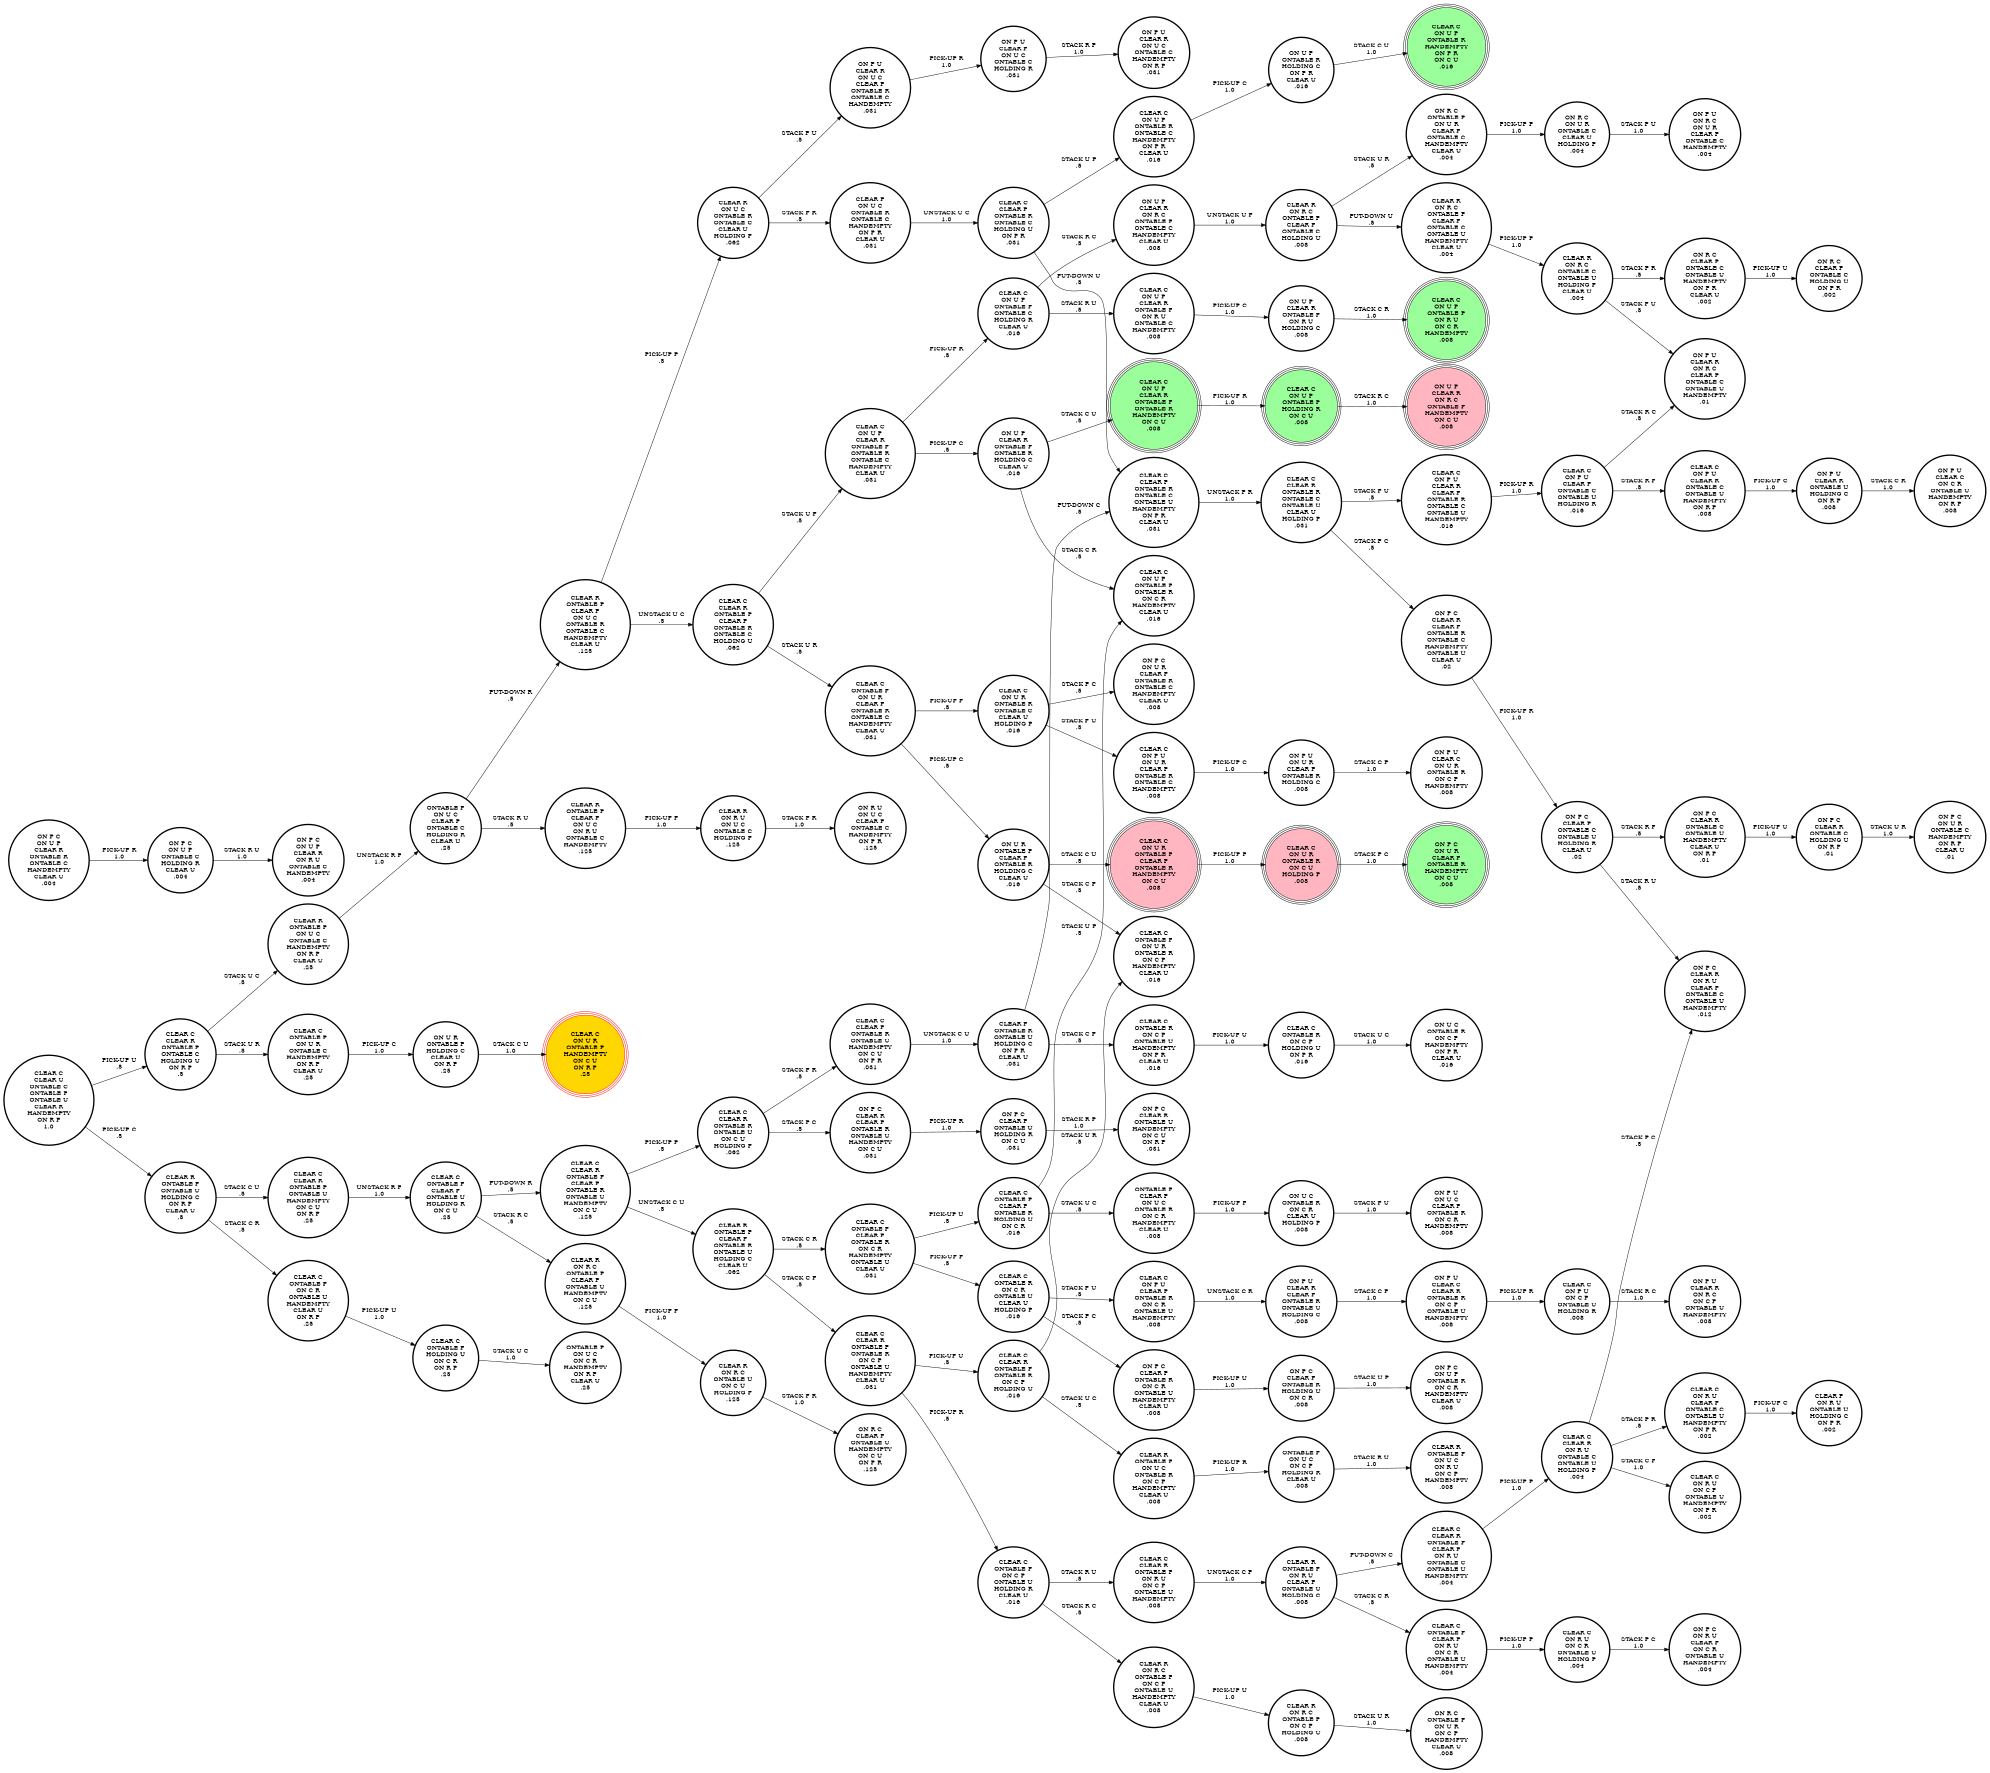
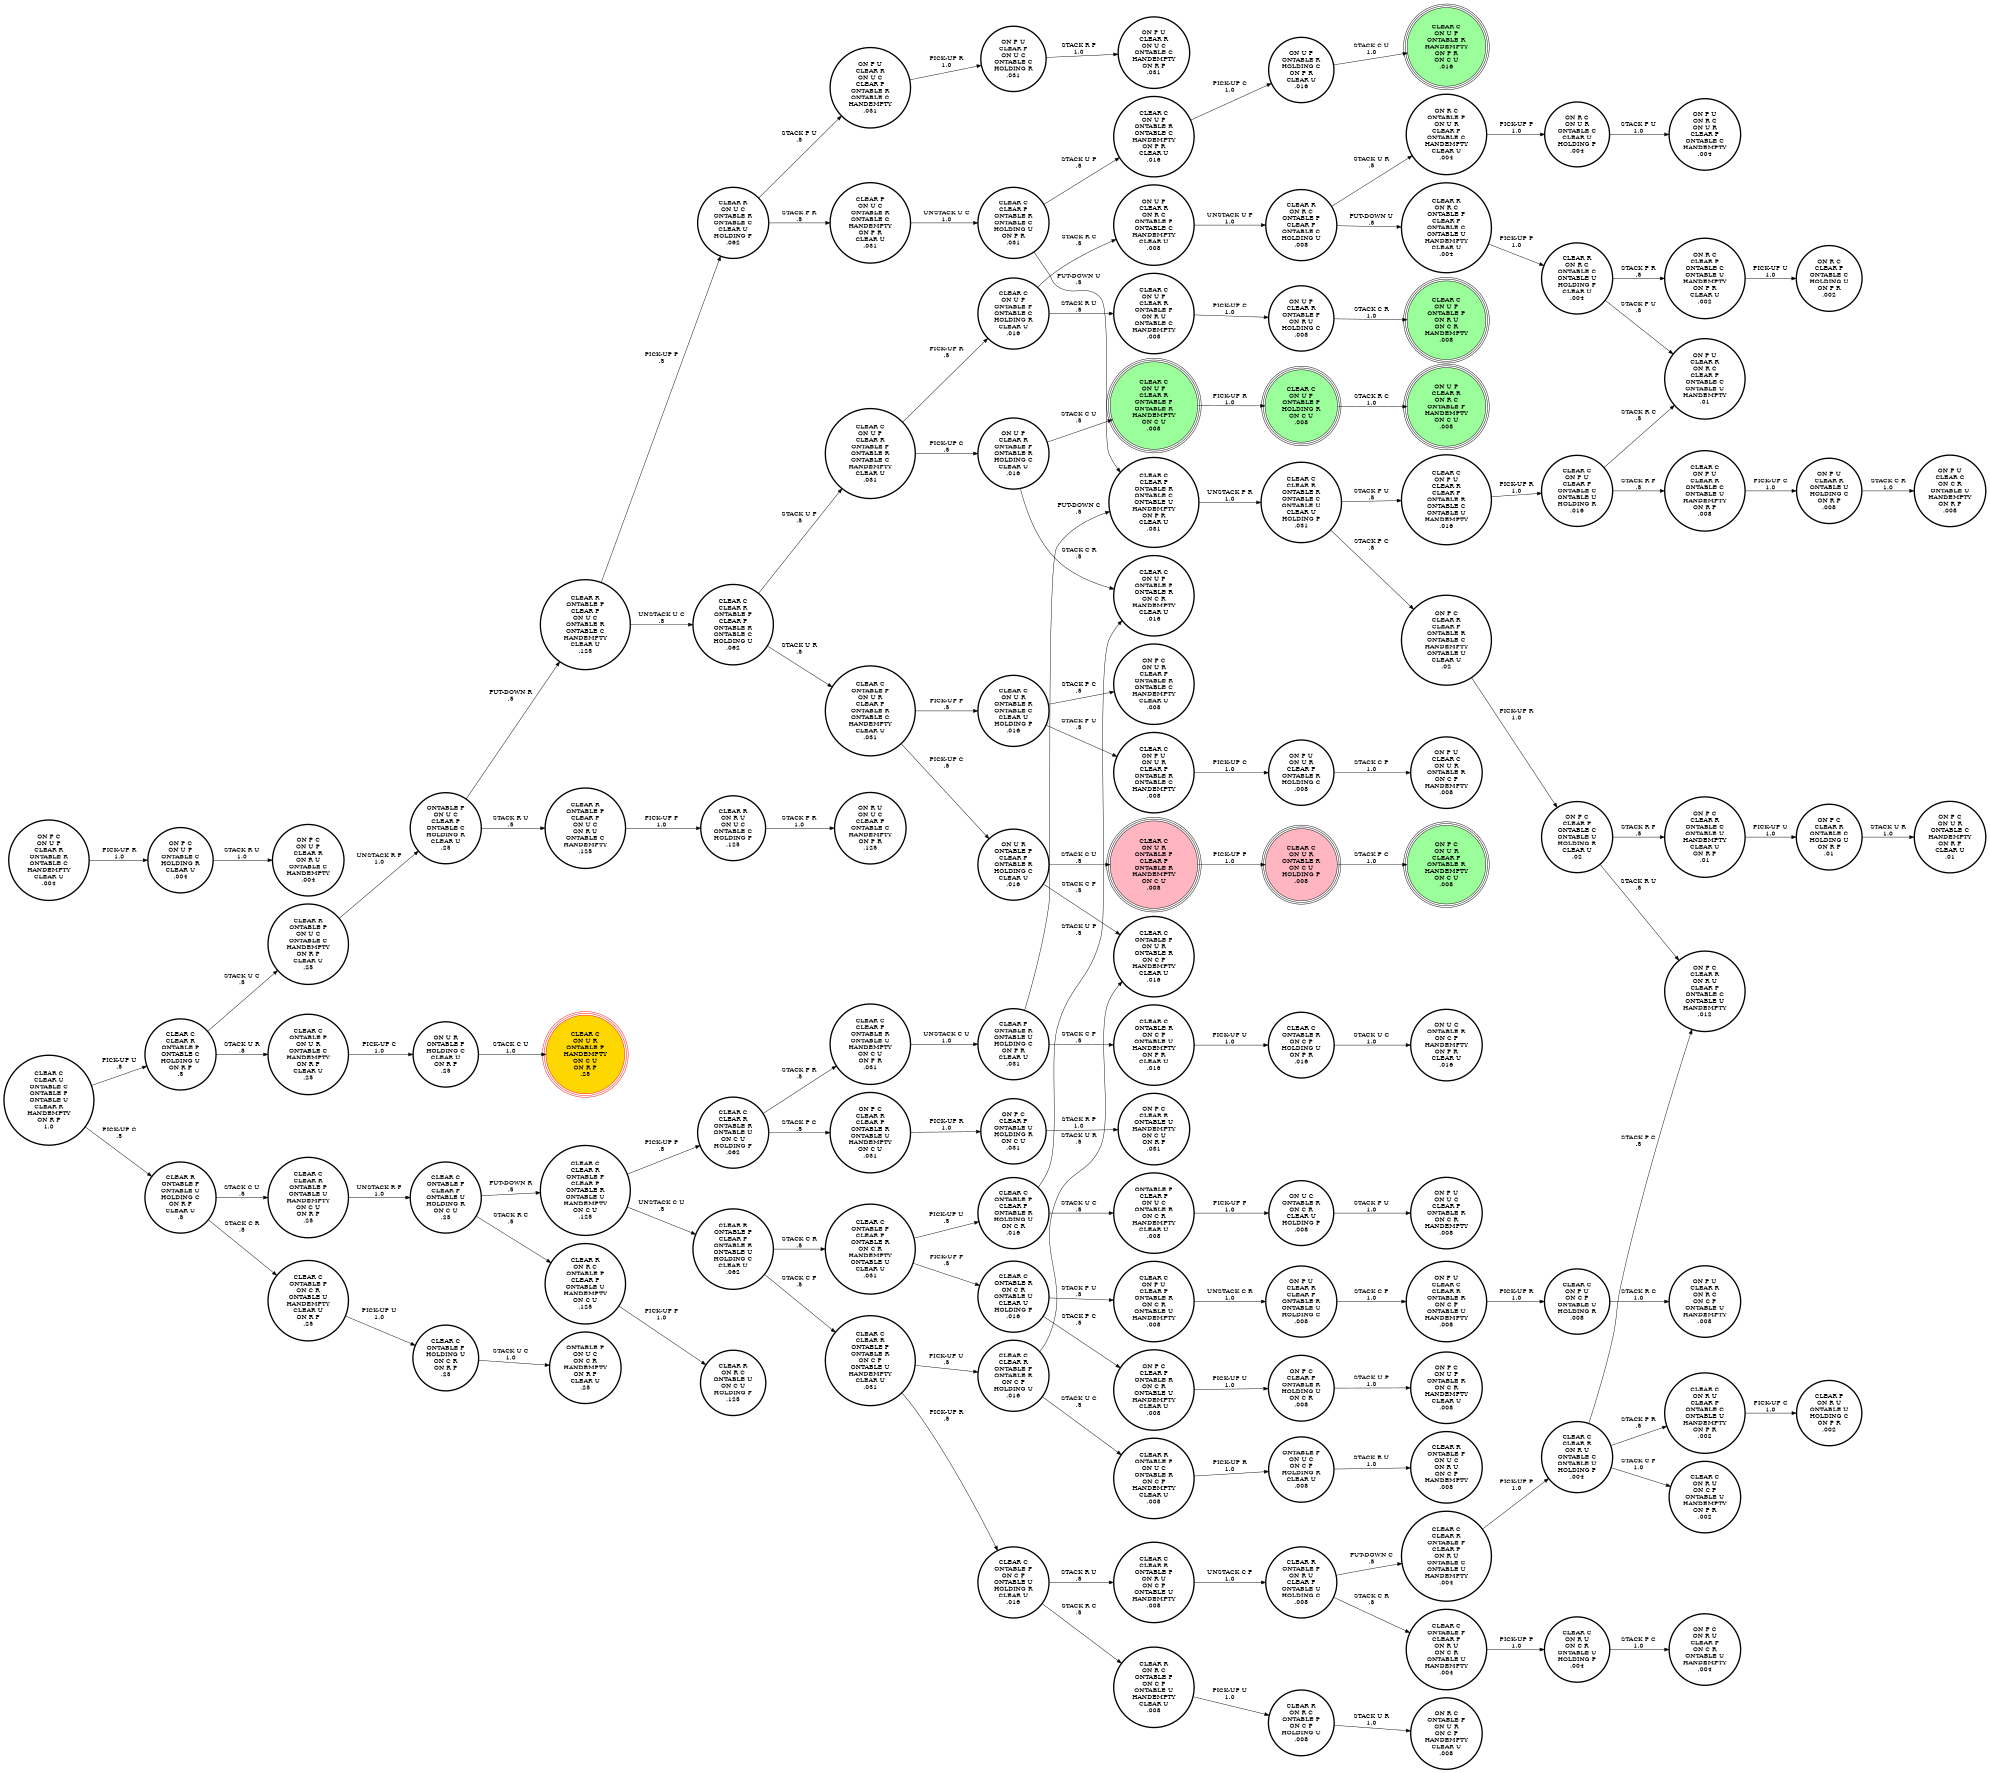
node "ON U P CLEAR R ON R C ONTABLE P HANDEMPTY ON C U .008": fillcolor lightpink -> palegreen1
node "ON R C CLEAR P ONTABLE U HANDEMPTY ON C U ON P R .125": removed
